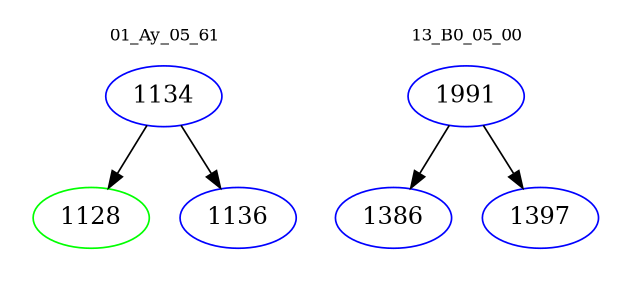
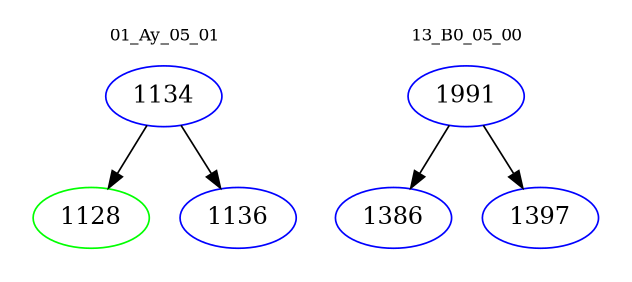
cluster "01_Ay_05_61": label "01_Ay_05_61" -> "01_Ay_05_01"
